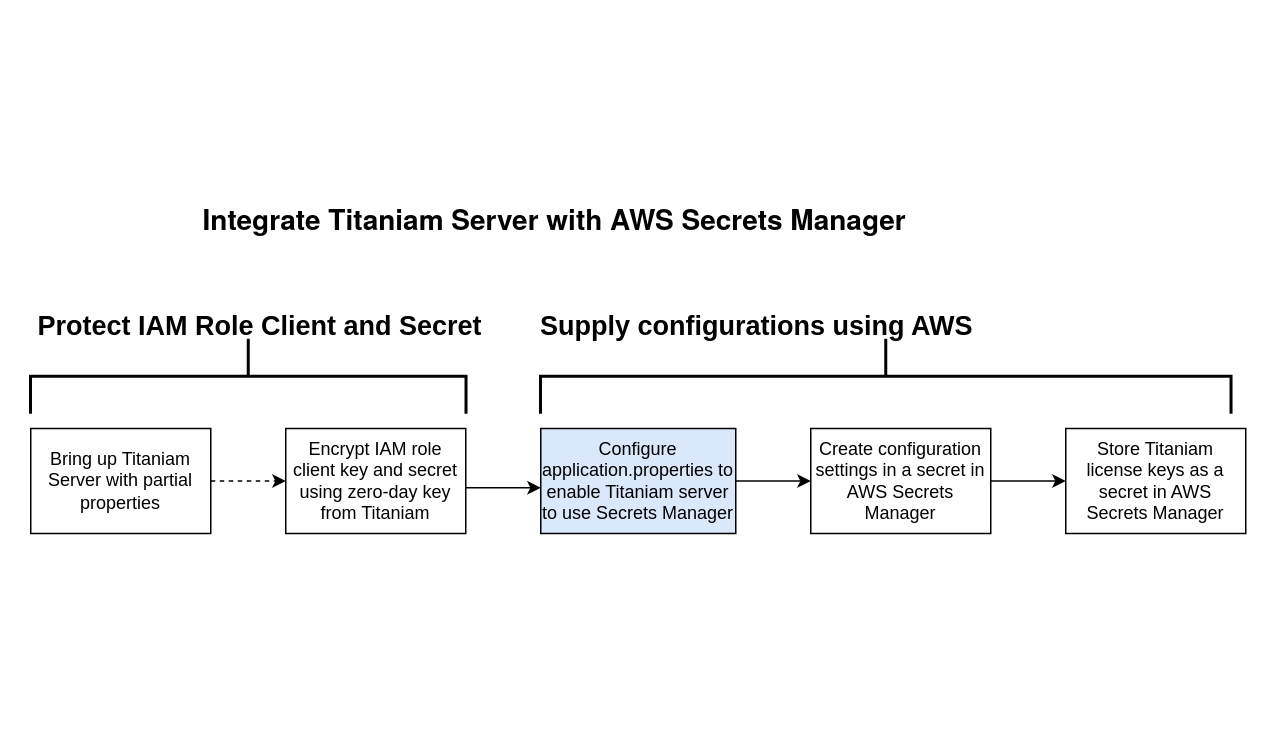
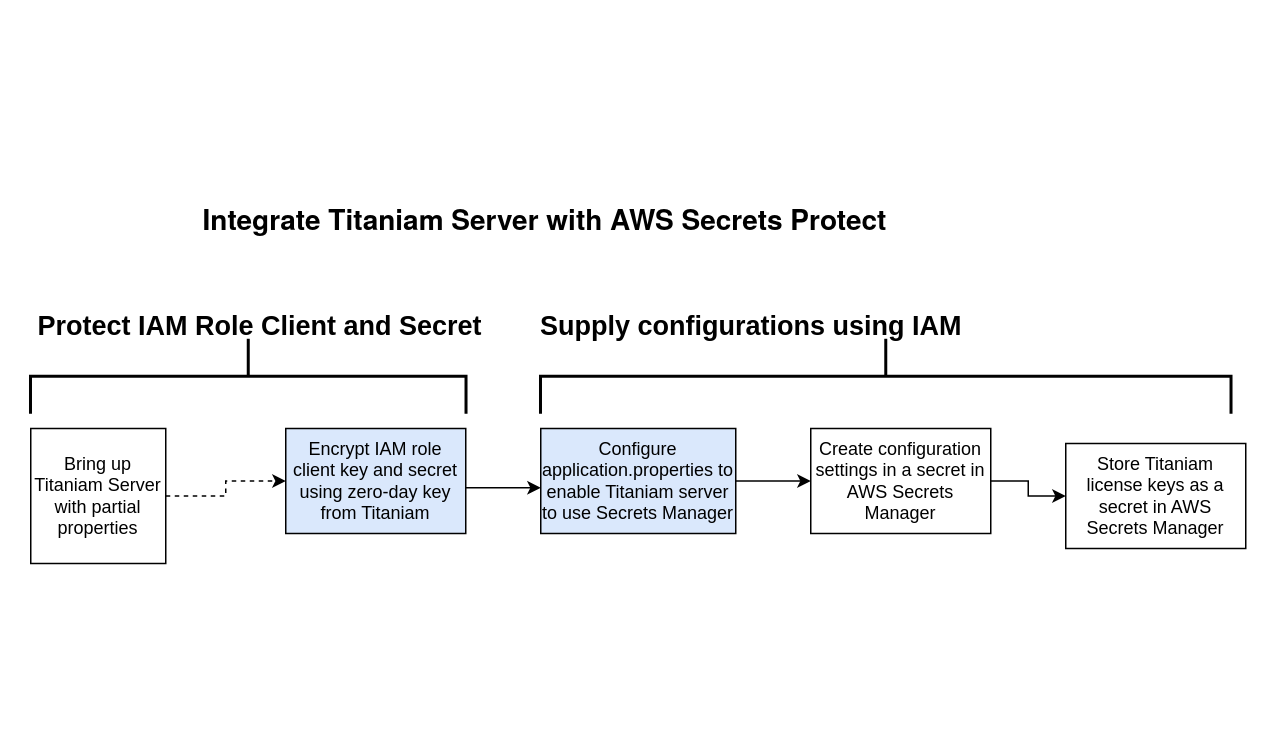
node "Integrate Titaniam Server with AWS Secrets Manager": label "Integrate Titaniam Server with AWS Secrets Manager" -> "Integrate Titaniam Server with AWS Secrets Protect"
node "Supply configurations using AWS": label "Supply configurations using AWS" -> "Supply configurations using IAM"
node "Bring up Titaniam Server with partial properties": size 180x105 -> 135x135
node "Encrypt IAM role client key and secret using zero-day key from Titaniam": fillcolor #ffffff -> #dae8fc
node "Store Titaniam license keys as a secret in AWS Secrets Manager": moved (1156, 481) -> (1156, 496)
